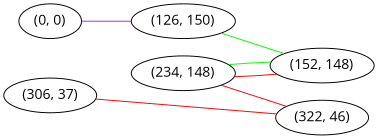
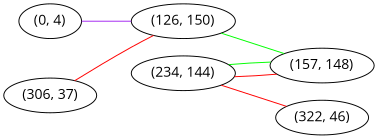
node "(0, 0)": label "(0, 0)" -> "(0, 4)"
node "(152, 148)": label "(152, 148)" -> "(157, 148)"
node "(234, 148)": label "(234, 148)" -> "(234, 144)"
edge "(306, 37)" -- "(322, 46)": now "(306, 37)" -- "(126, 150)"
